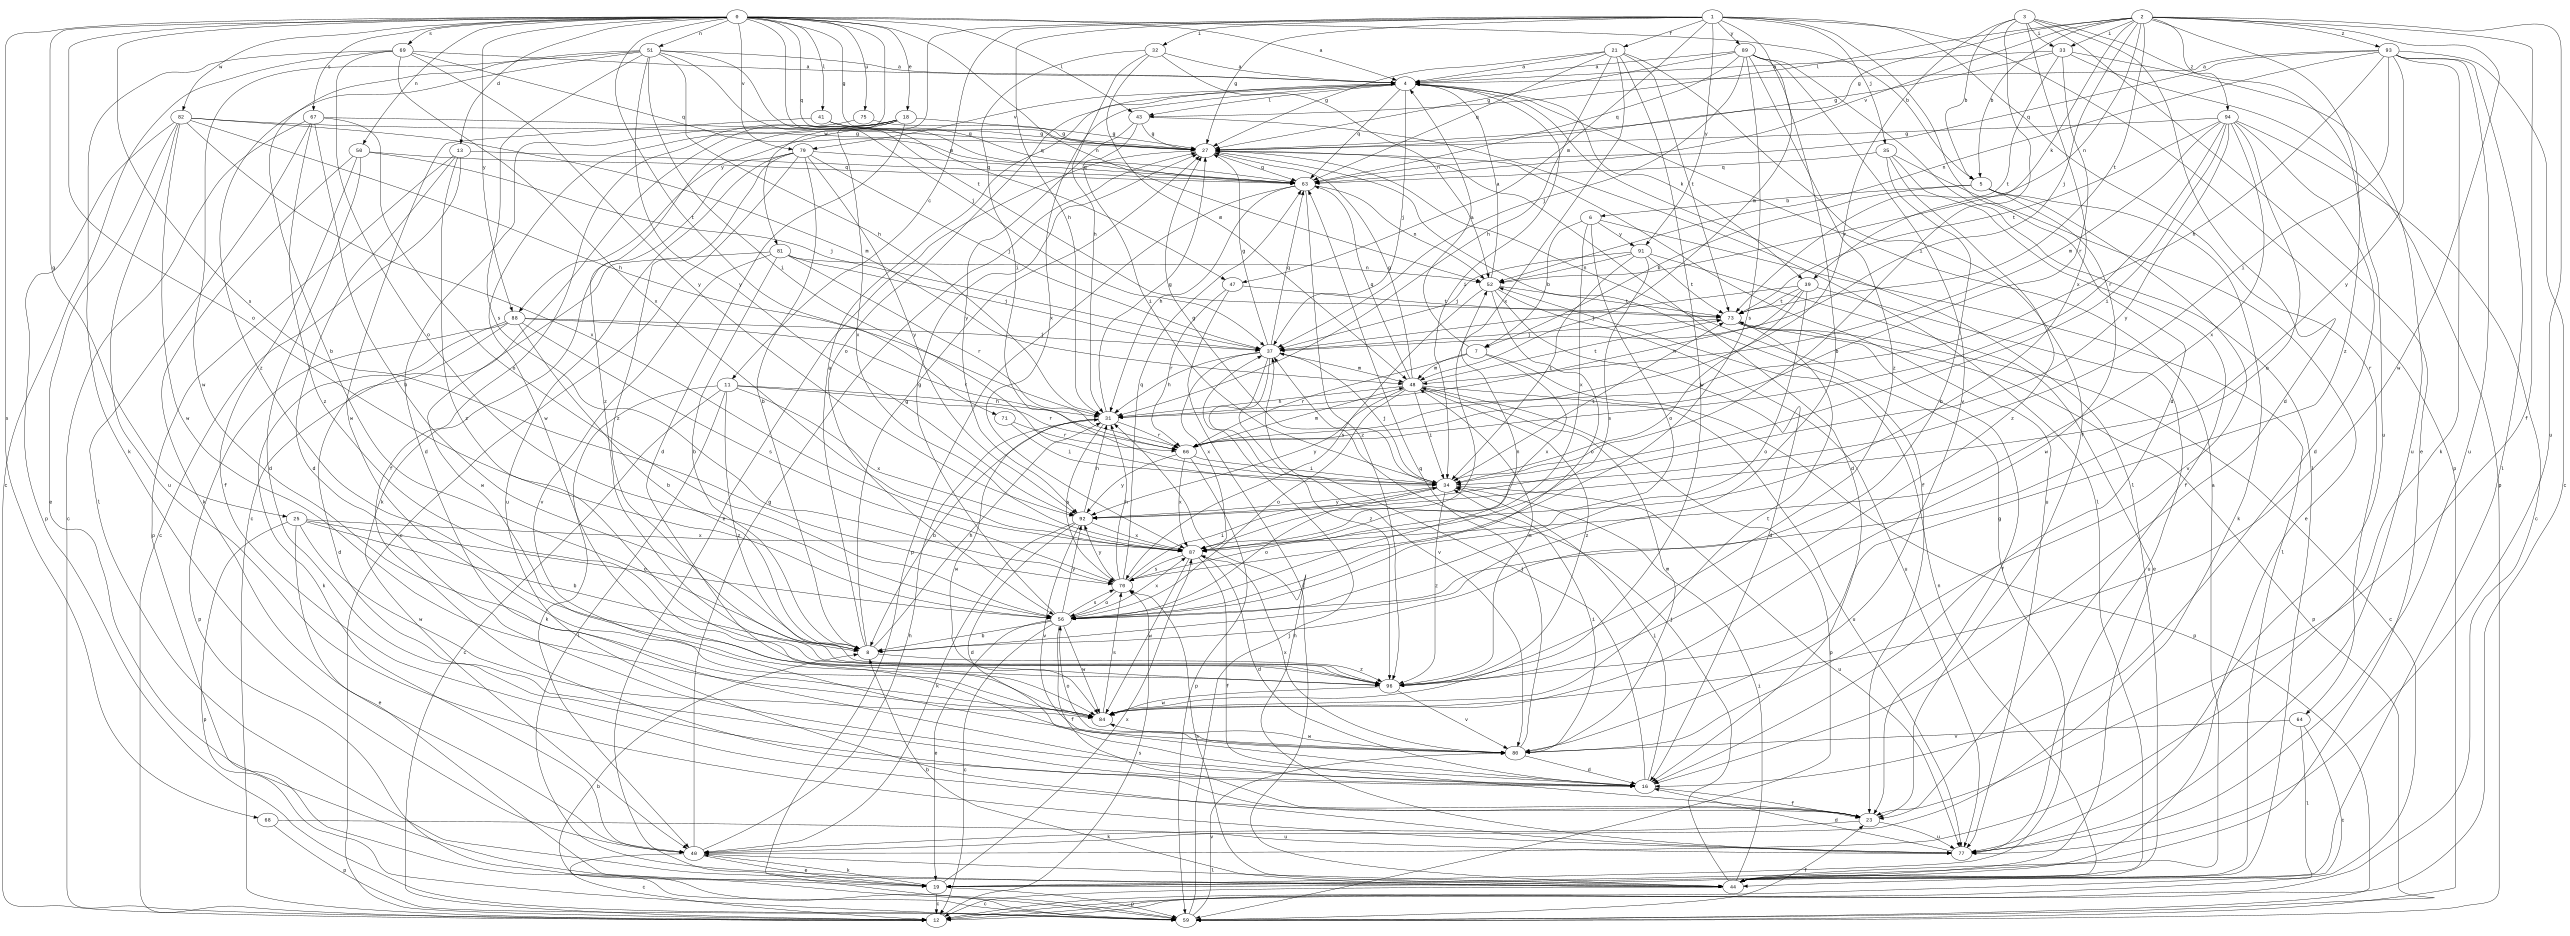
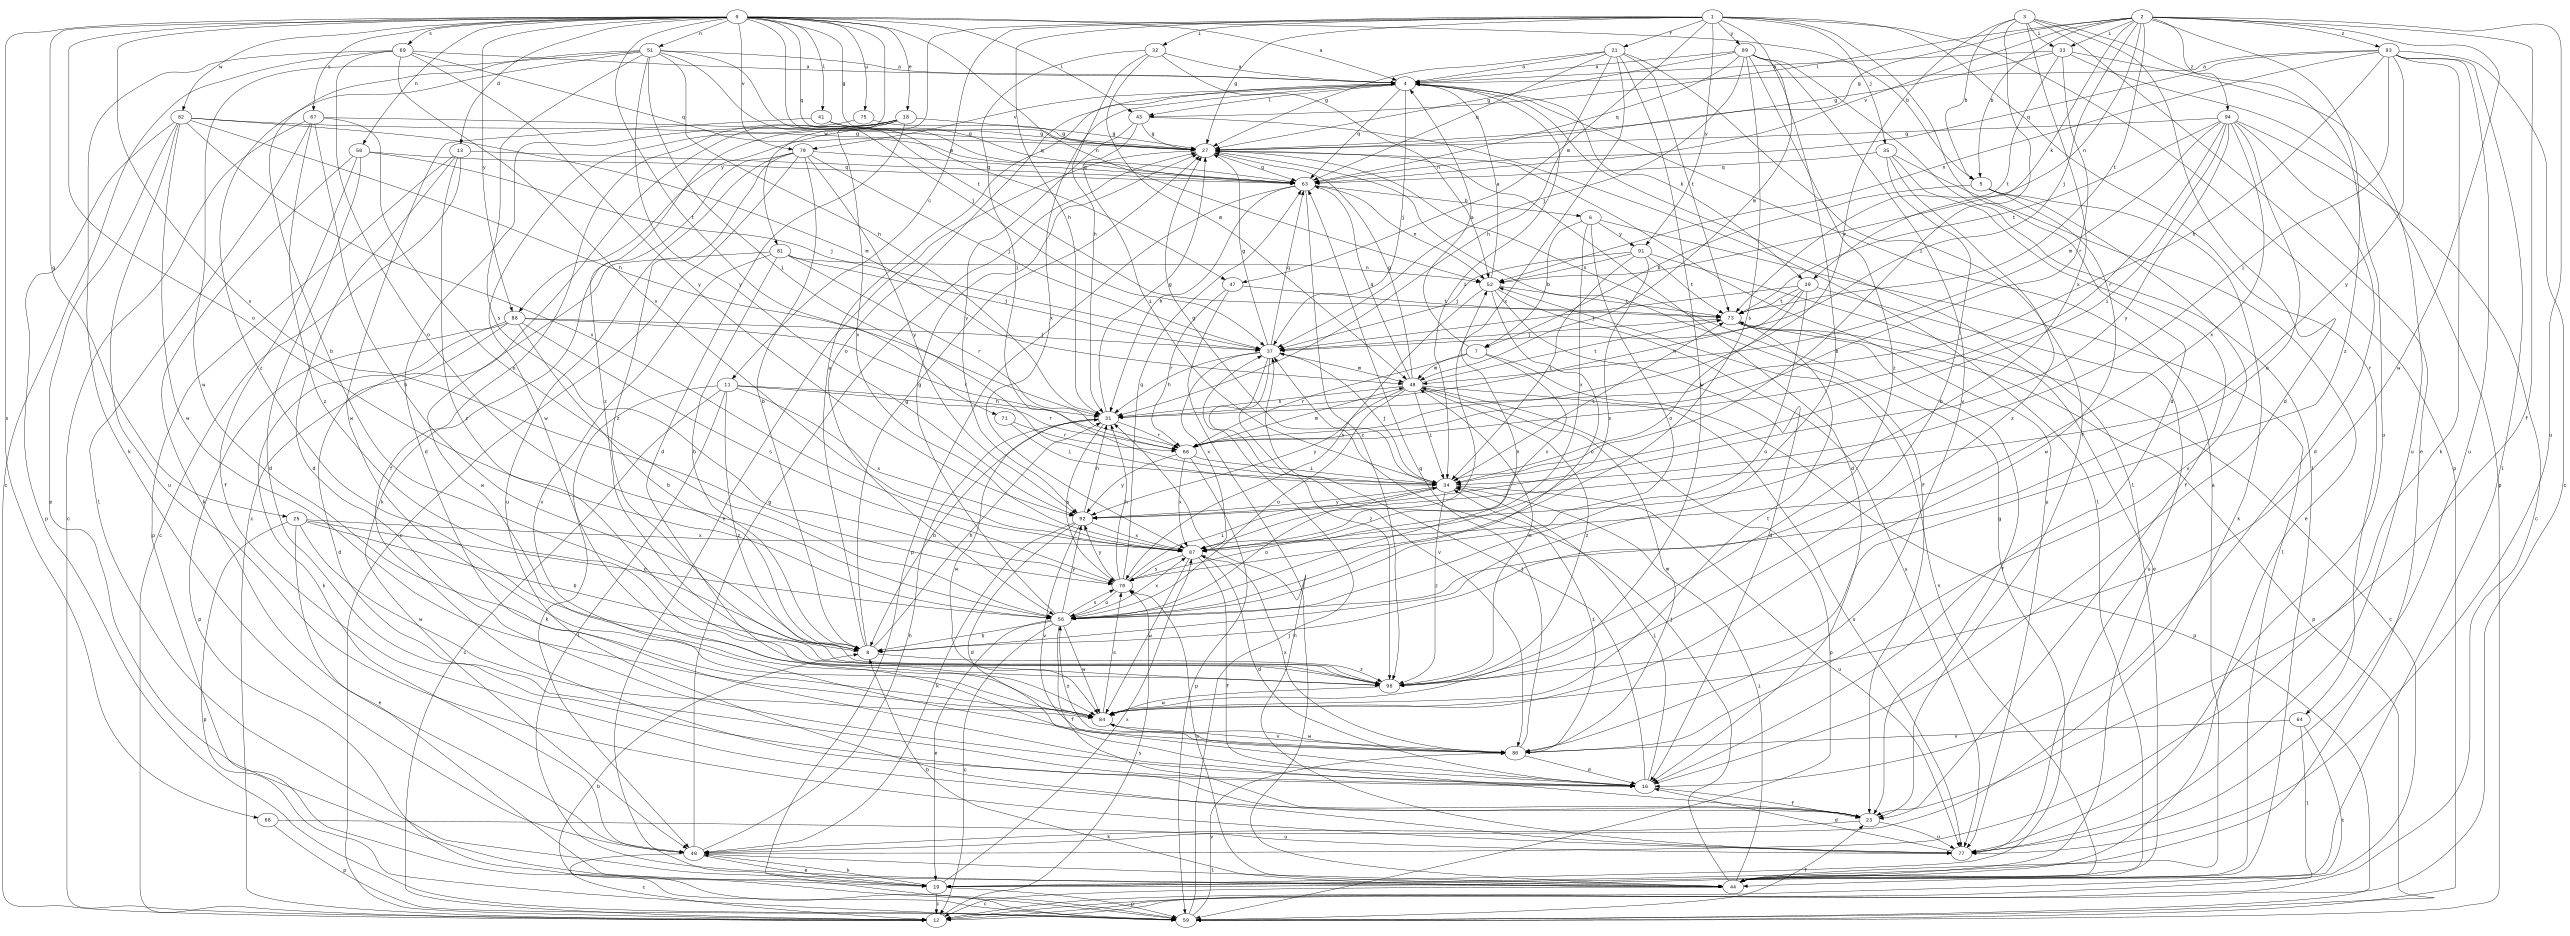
edge "5" -> "6": now "63" -> "6"
edge "96" -> "80": now "84" -> "80"
